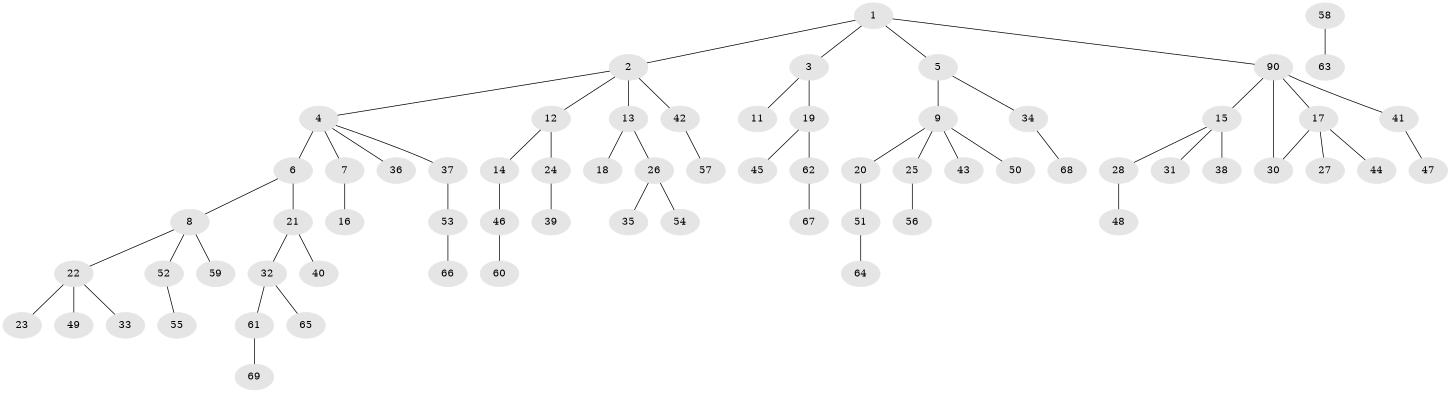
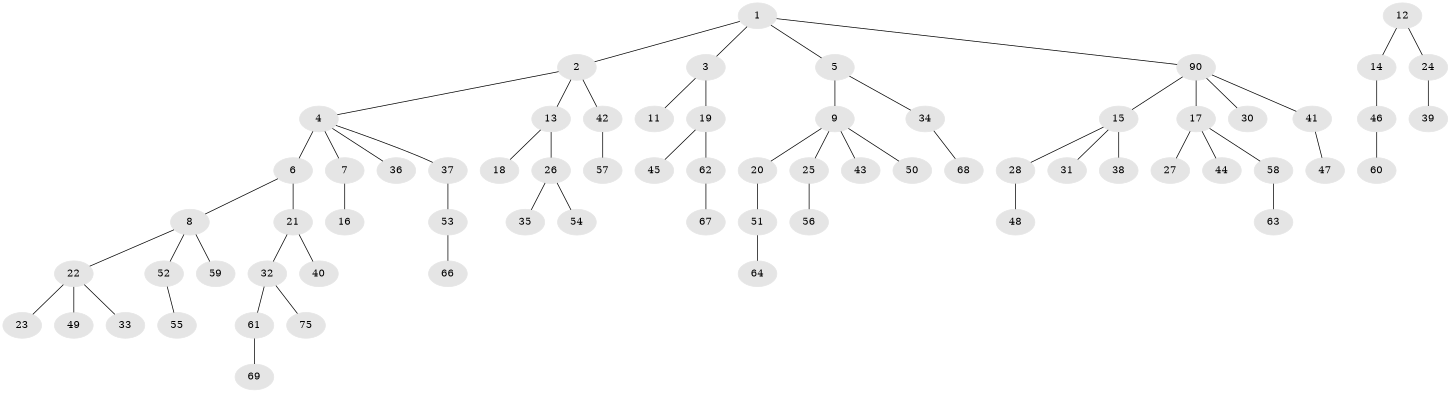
edge "2" -- "12": removed
edge "17" -- "30": now "17" -- "58"
node "65": label "65" -> "75"
